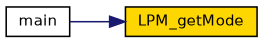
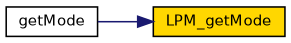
node "main": label "main" -> "getMode"
